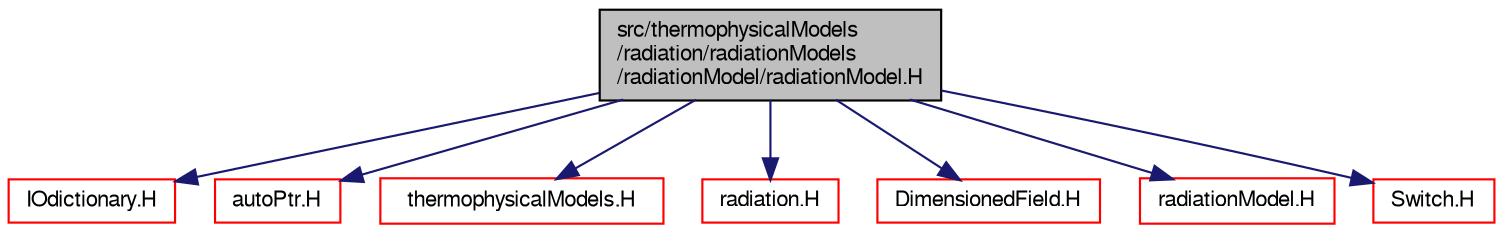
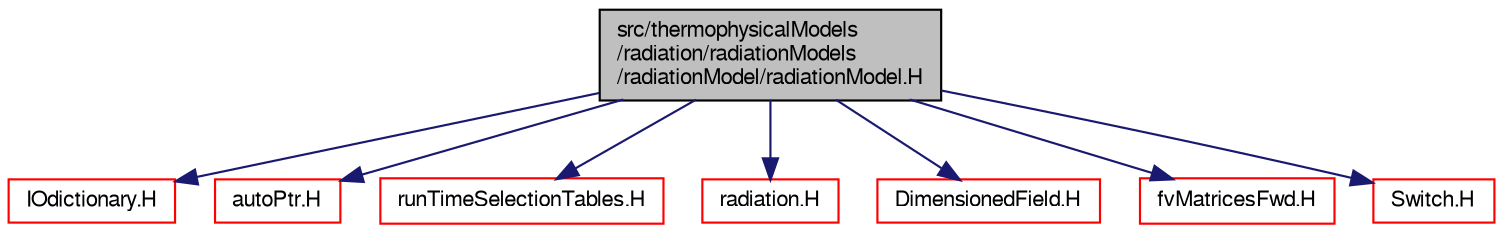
node "thermophysicalModels.H": label "thermophysicalModels.H" -> "runTimeSelectionTables.H"
node "radiationModel.H": label "radiationModel.H" -> "fvMatricesFwd.H"
